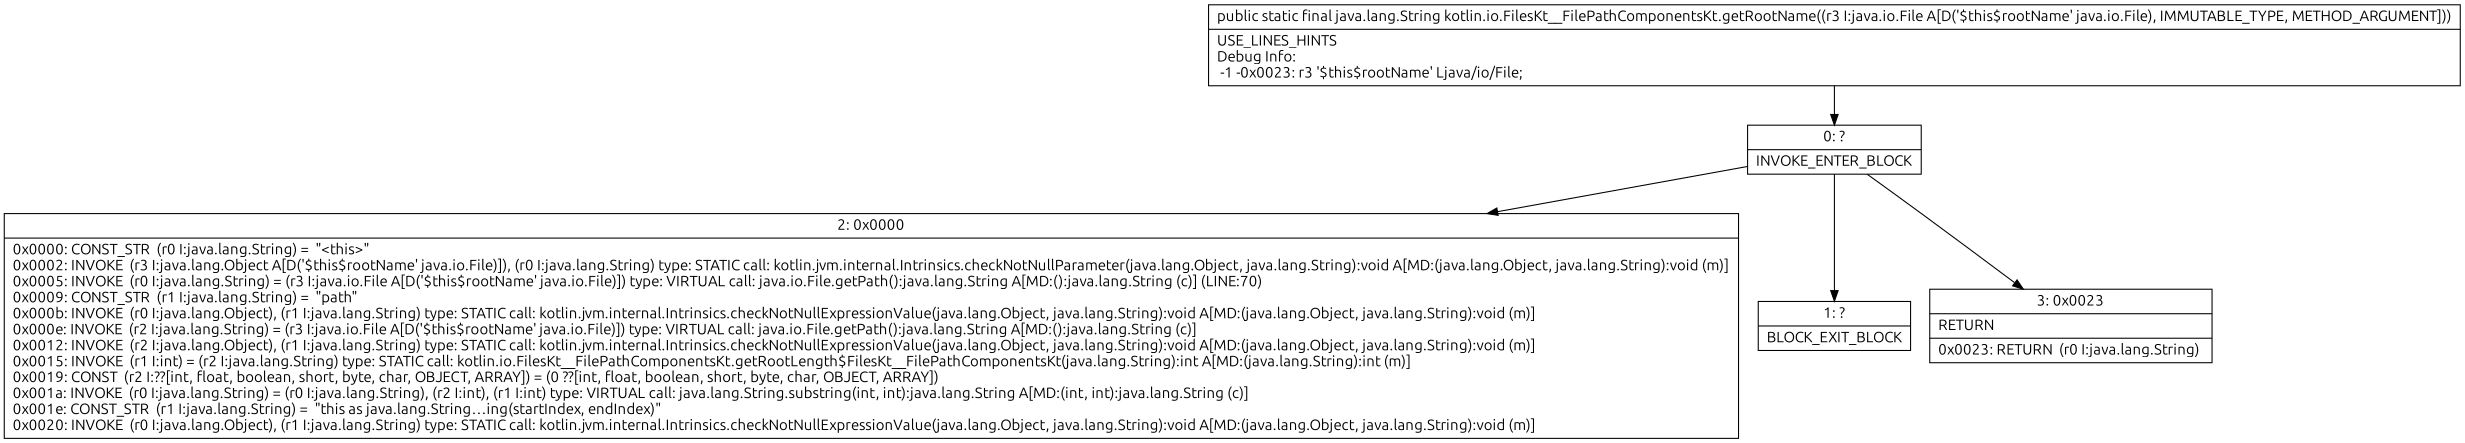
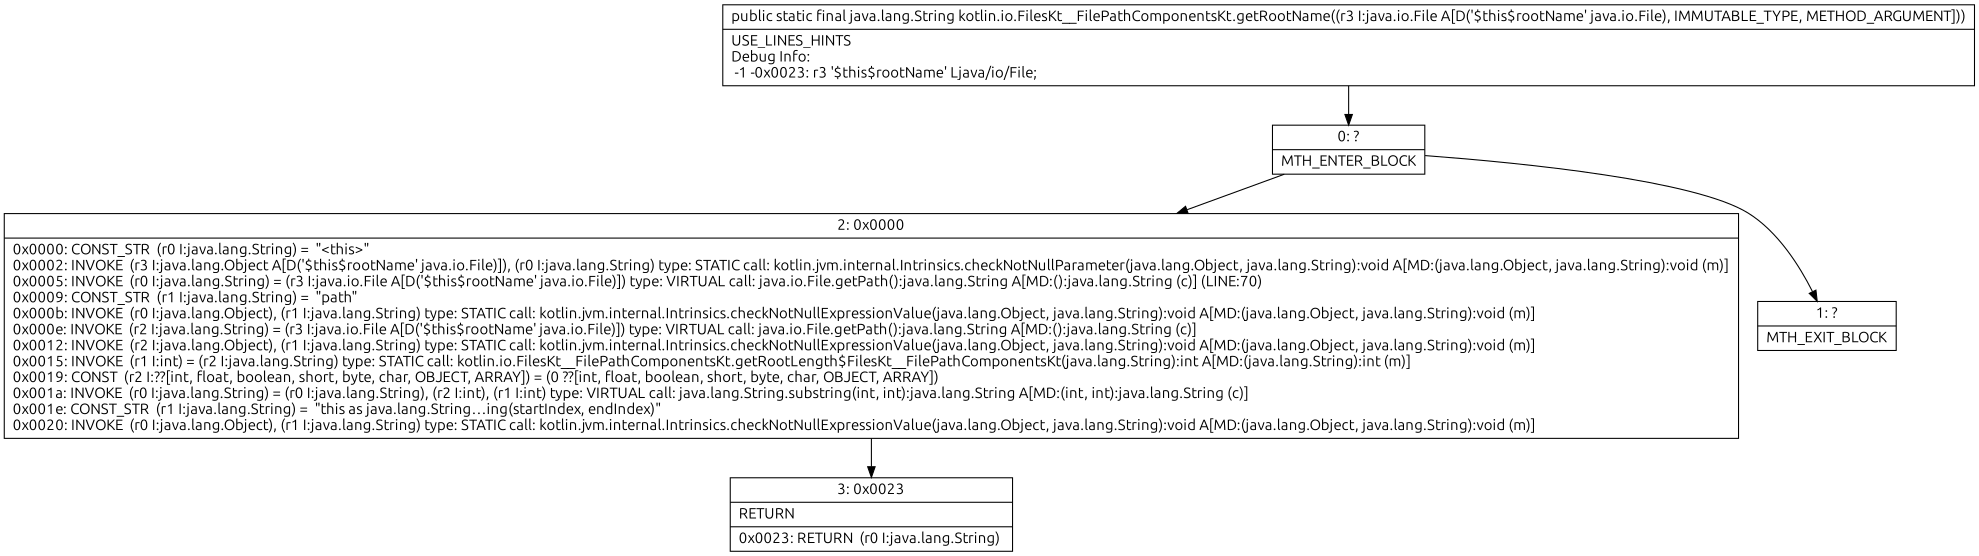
node "0: ?": text "INVOKE_ENTER_BLOCK" -> "MTH_ENTER_BLOCK"
edge "0: ?" -> "3: 0x0023": now "2: 0x0000" -> "3: 0x0023"
node "1: ?": text "BLOCK_EXIT_BLOCK" -> "MTH_EXIT_BLOCK"
